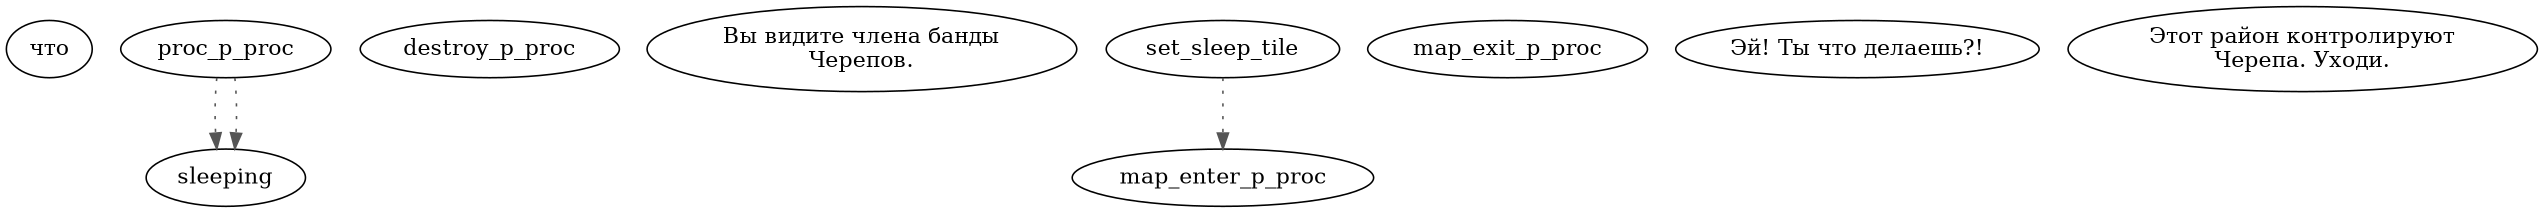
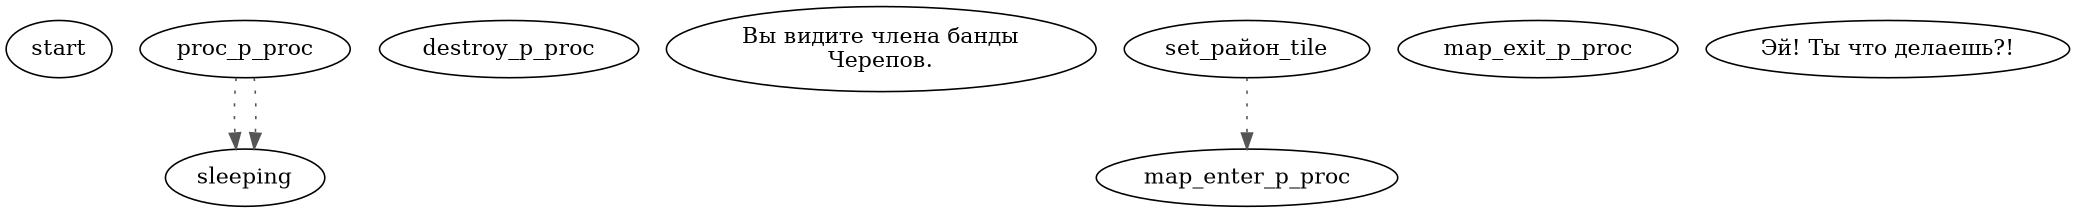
node "что": label "что" -> "start"
node "set_sleep_tile": label "set_sleep_tile" -> "set_район_tile"
node "Этот район контролируют Черепа. Уходи.": removed
